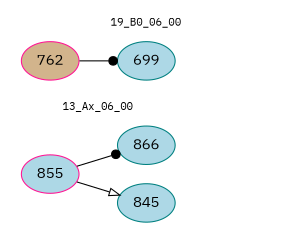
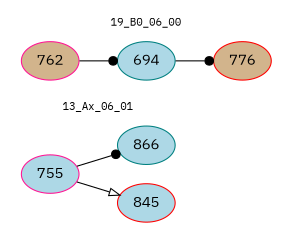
node "699": label "699" -> "694"
node "776": added
cluster "13_Ax_06_00": label "13_Ax_06_00" -> "13_Ax_06_01"
node "855": label "855" -> "755"
node "845": color teal -> red
